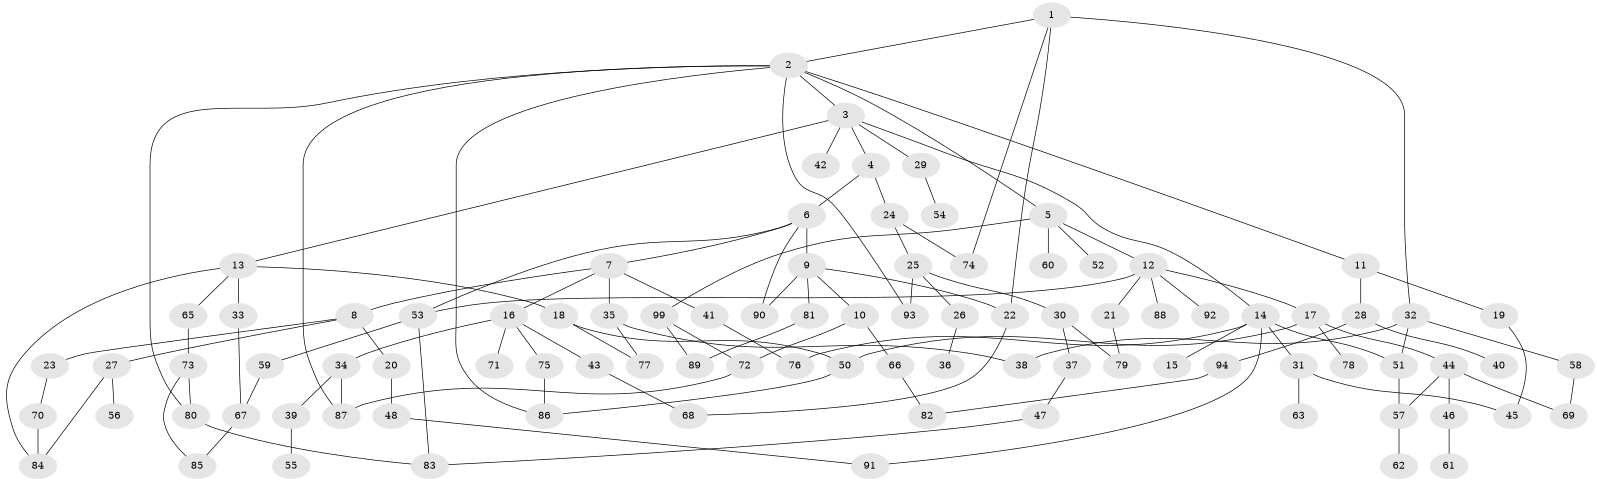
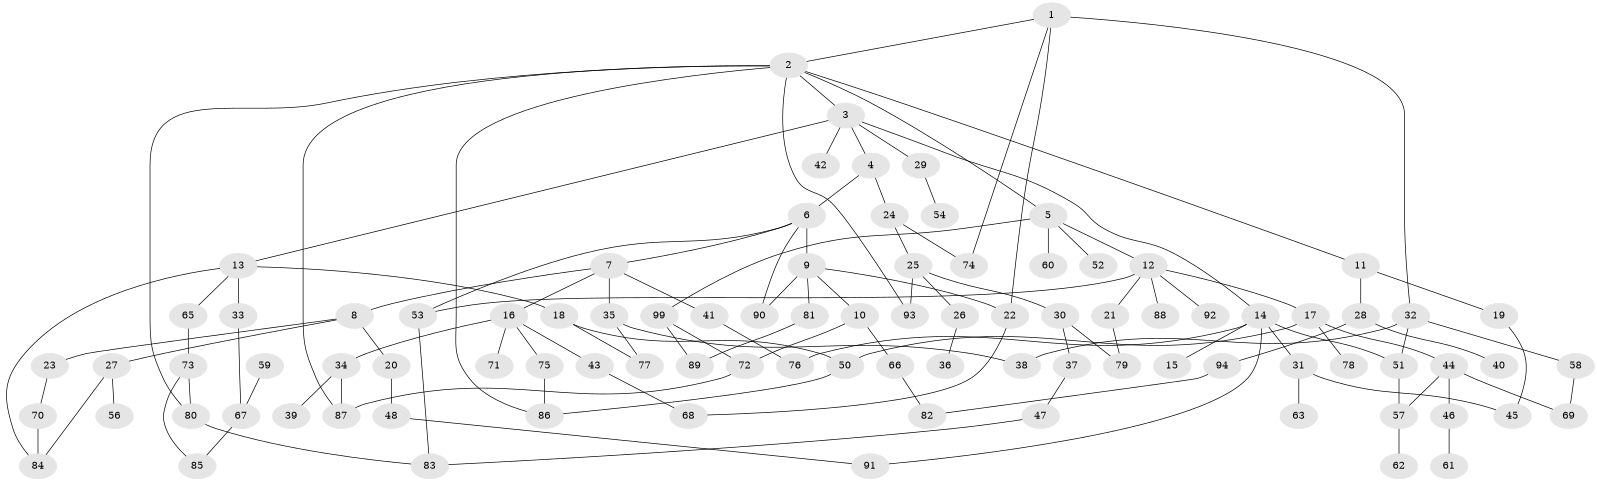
edge "53" -- "59": removed
node "55": removed
